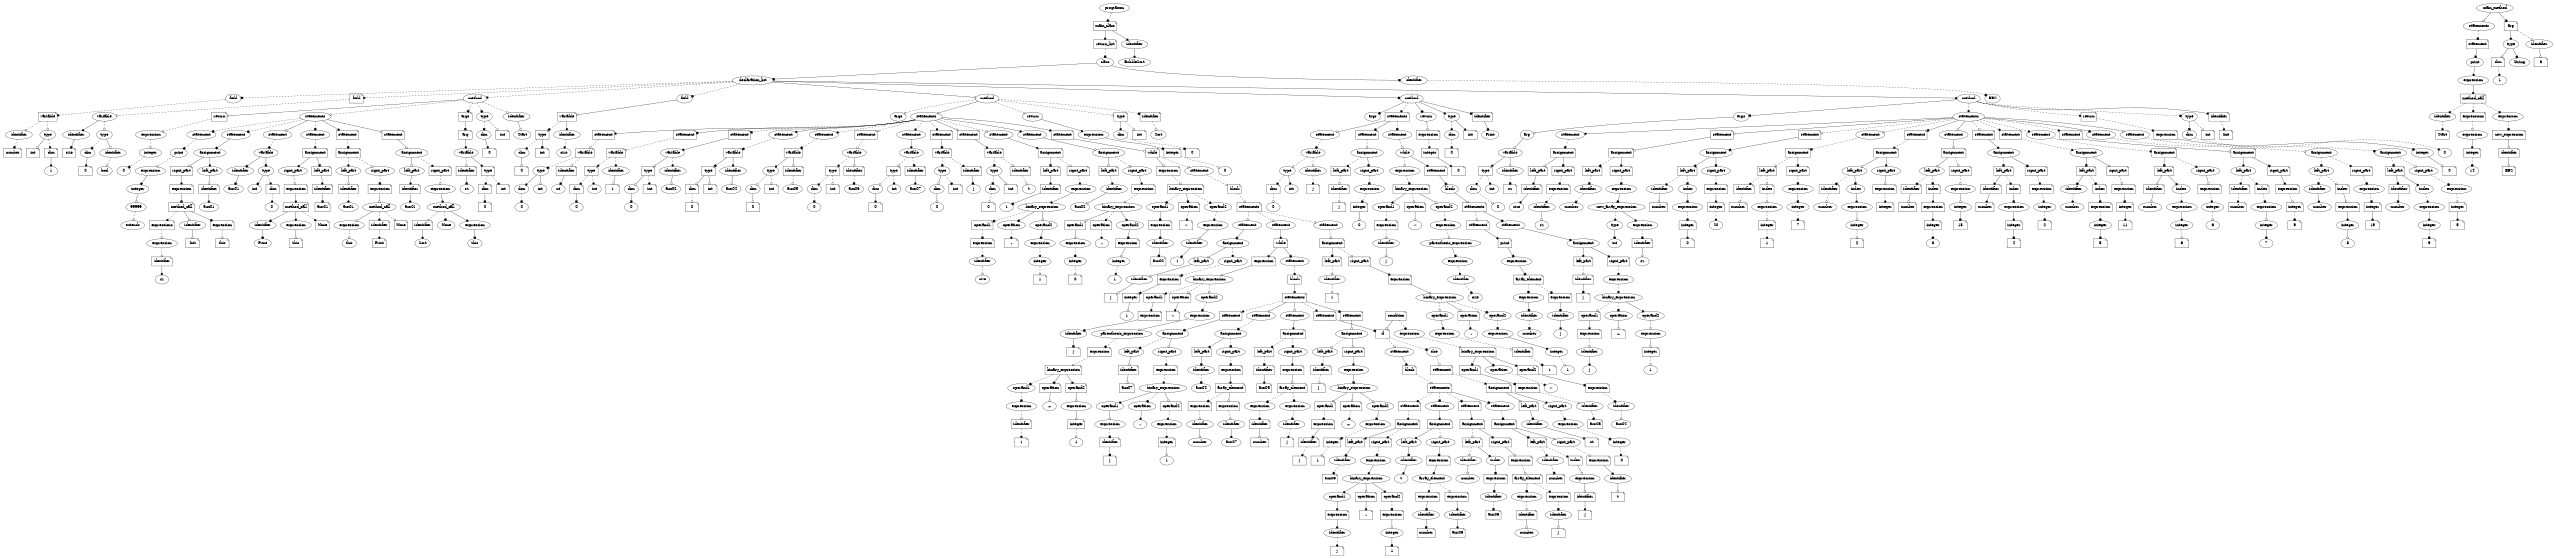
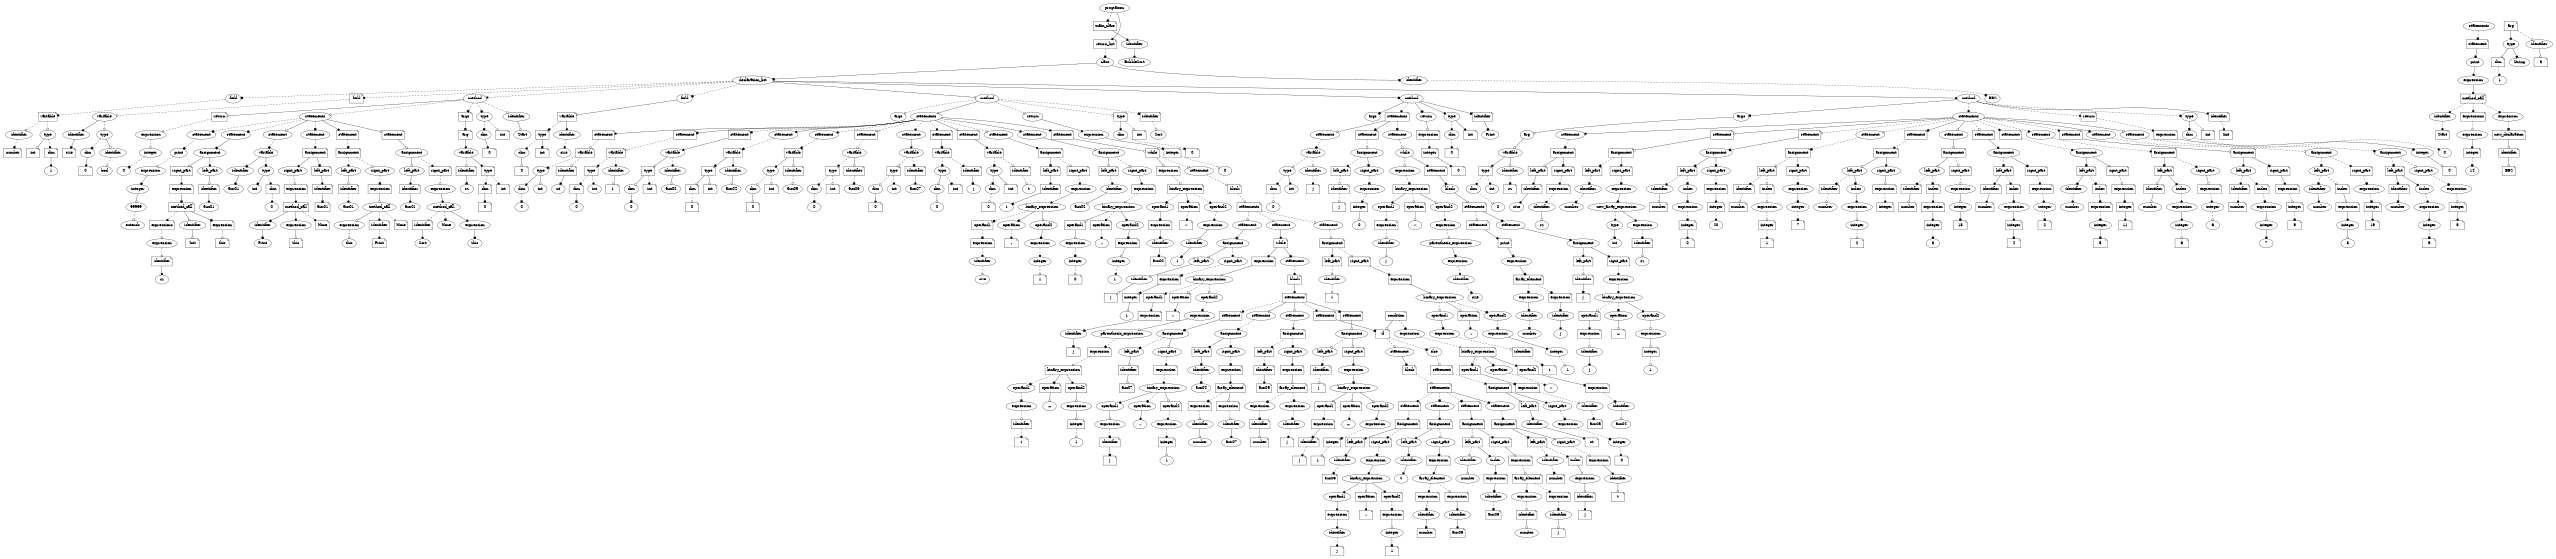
node "main_method": removed
edge "main_class" -> "return_list": now "programm" -> "return_list"
node "new_expression": label "new_expression" -> "new_declaration"
